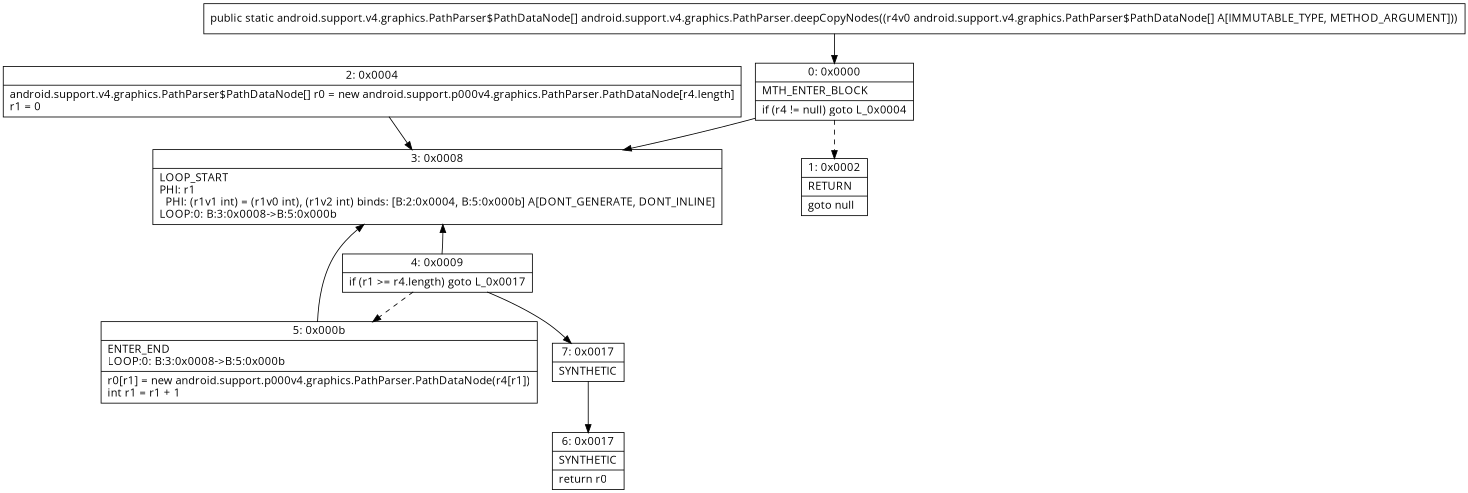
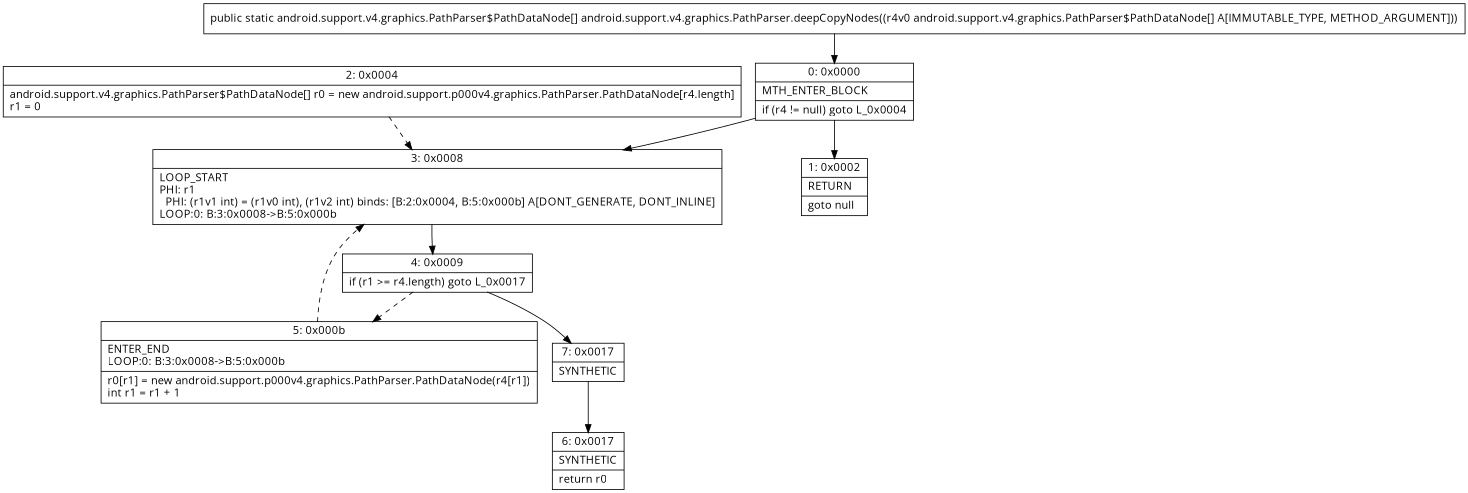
edge "2: 0x0004" -> "3: 0x0008": style solid -> dashed
edge "0: 0x0000" -> "1: 0x0002": style dashed -> solid
edge "4: 0x0009" -> "3: 0x0008": reversed
edge "5: 0x000b" -> "3: 0x0008": style solid -> dashed
